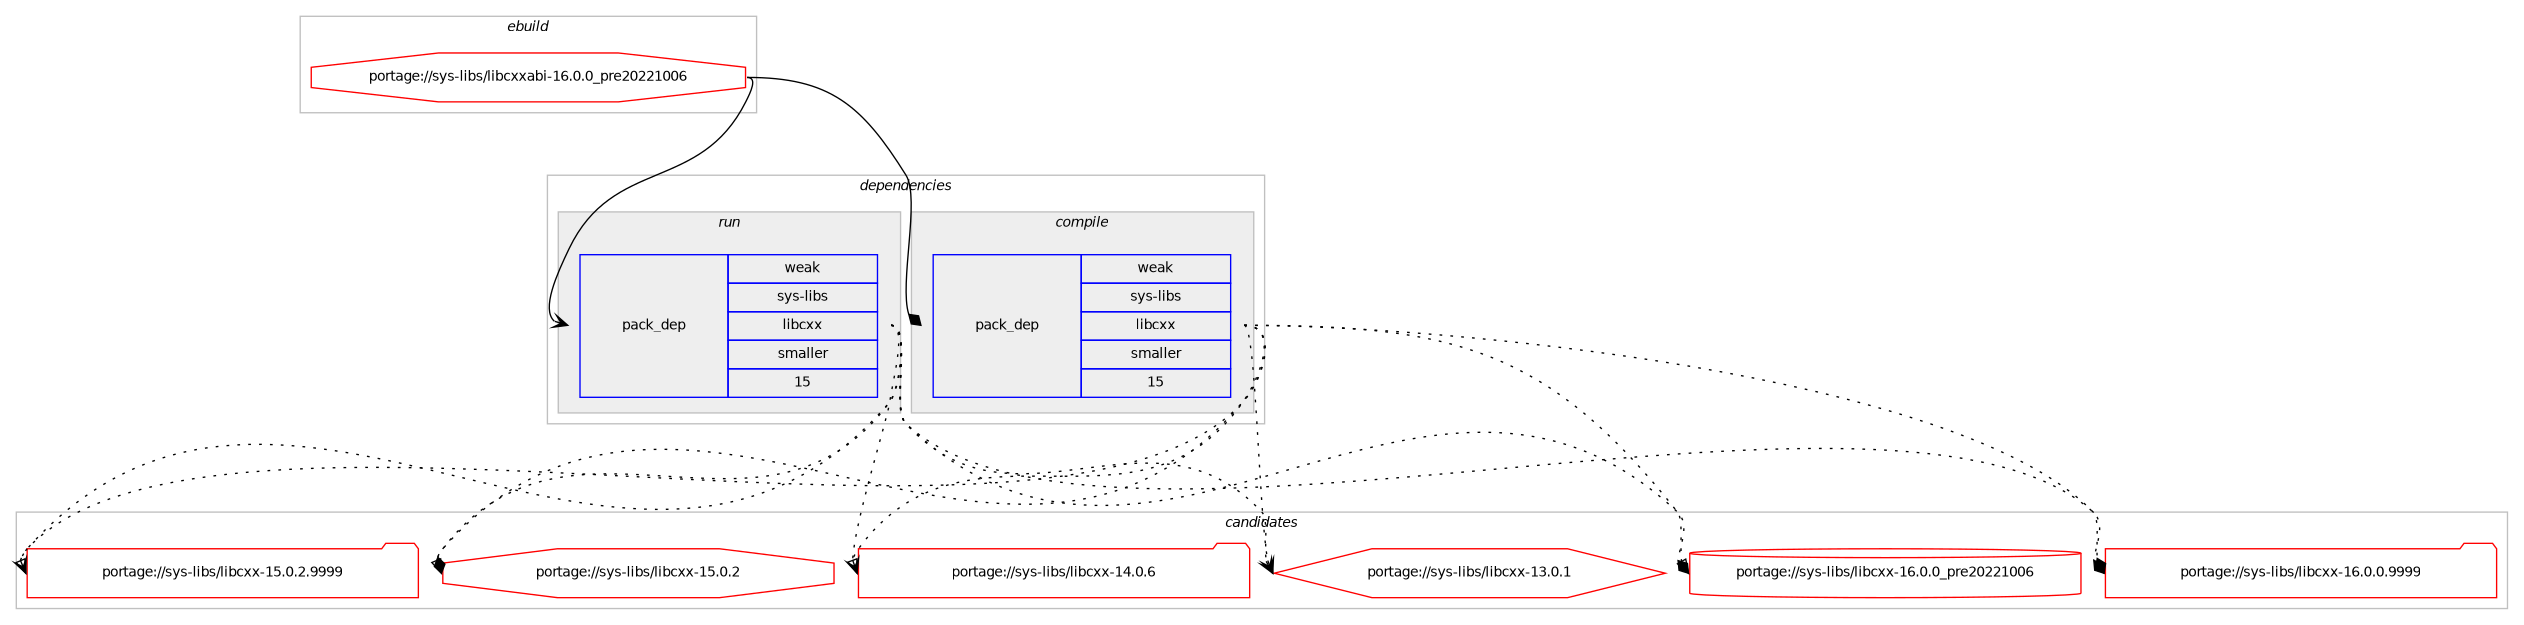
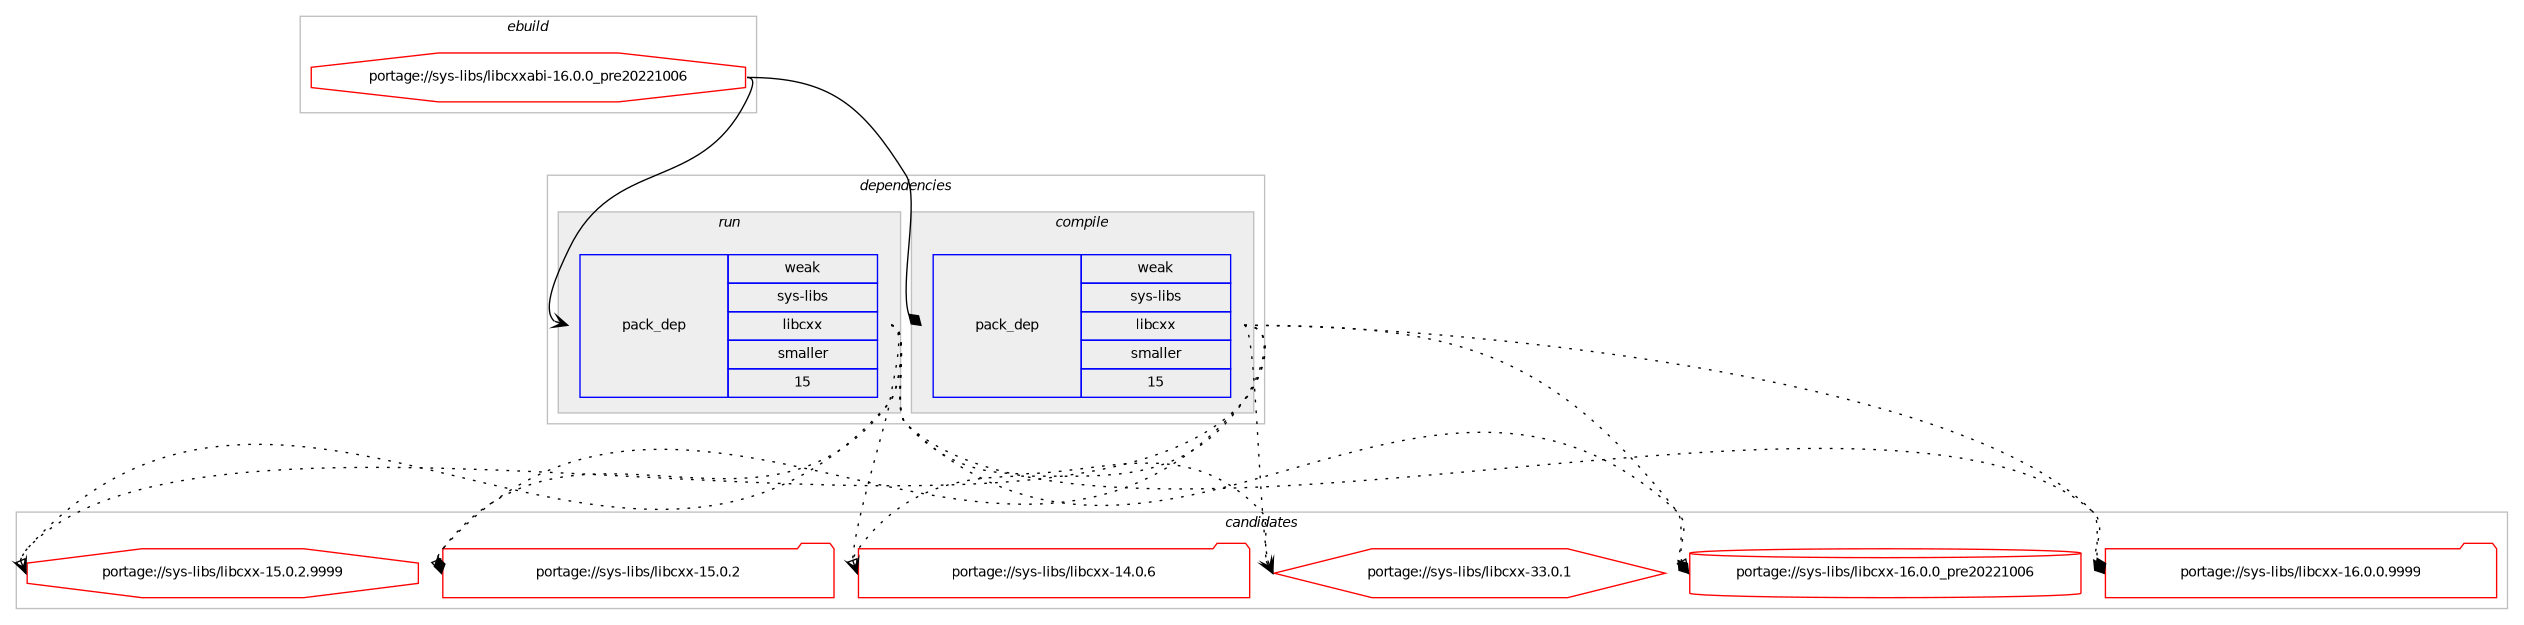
node "portage://sys-libs/libcxx-15.0.2.9999": shape folder -> octagon
node "portage://sys-libs/libcxx-15.0.2": shape octagon -> folder
node "portage://sys-libs/libcxx-13.0.1": label "portage://sys-libs/libcxx-13.0.1" -> "portage://sys-libs/libcxx-33.0.1"
